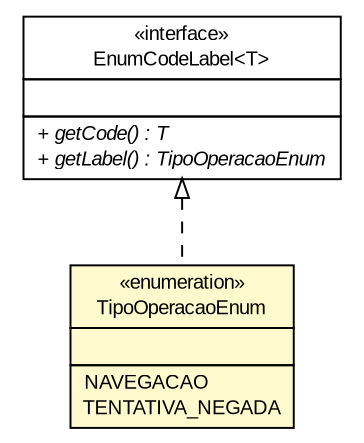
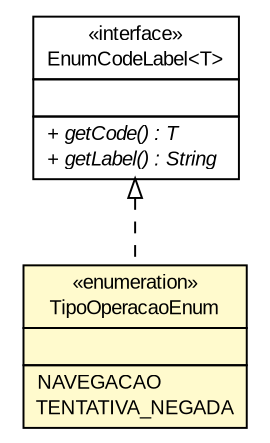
node "EnumCodeLabel<T>": text "+ getLabel() : TipoOperacaoEnum" -> "+ getLabel() : String"
